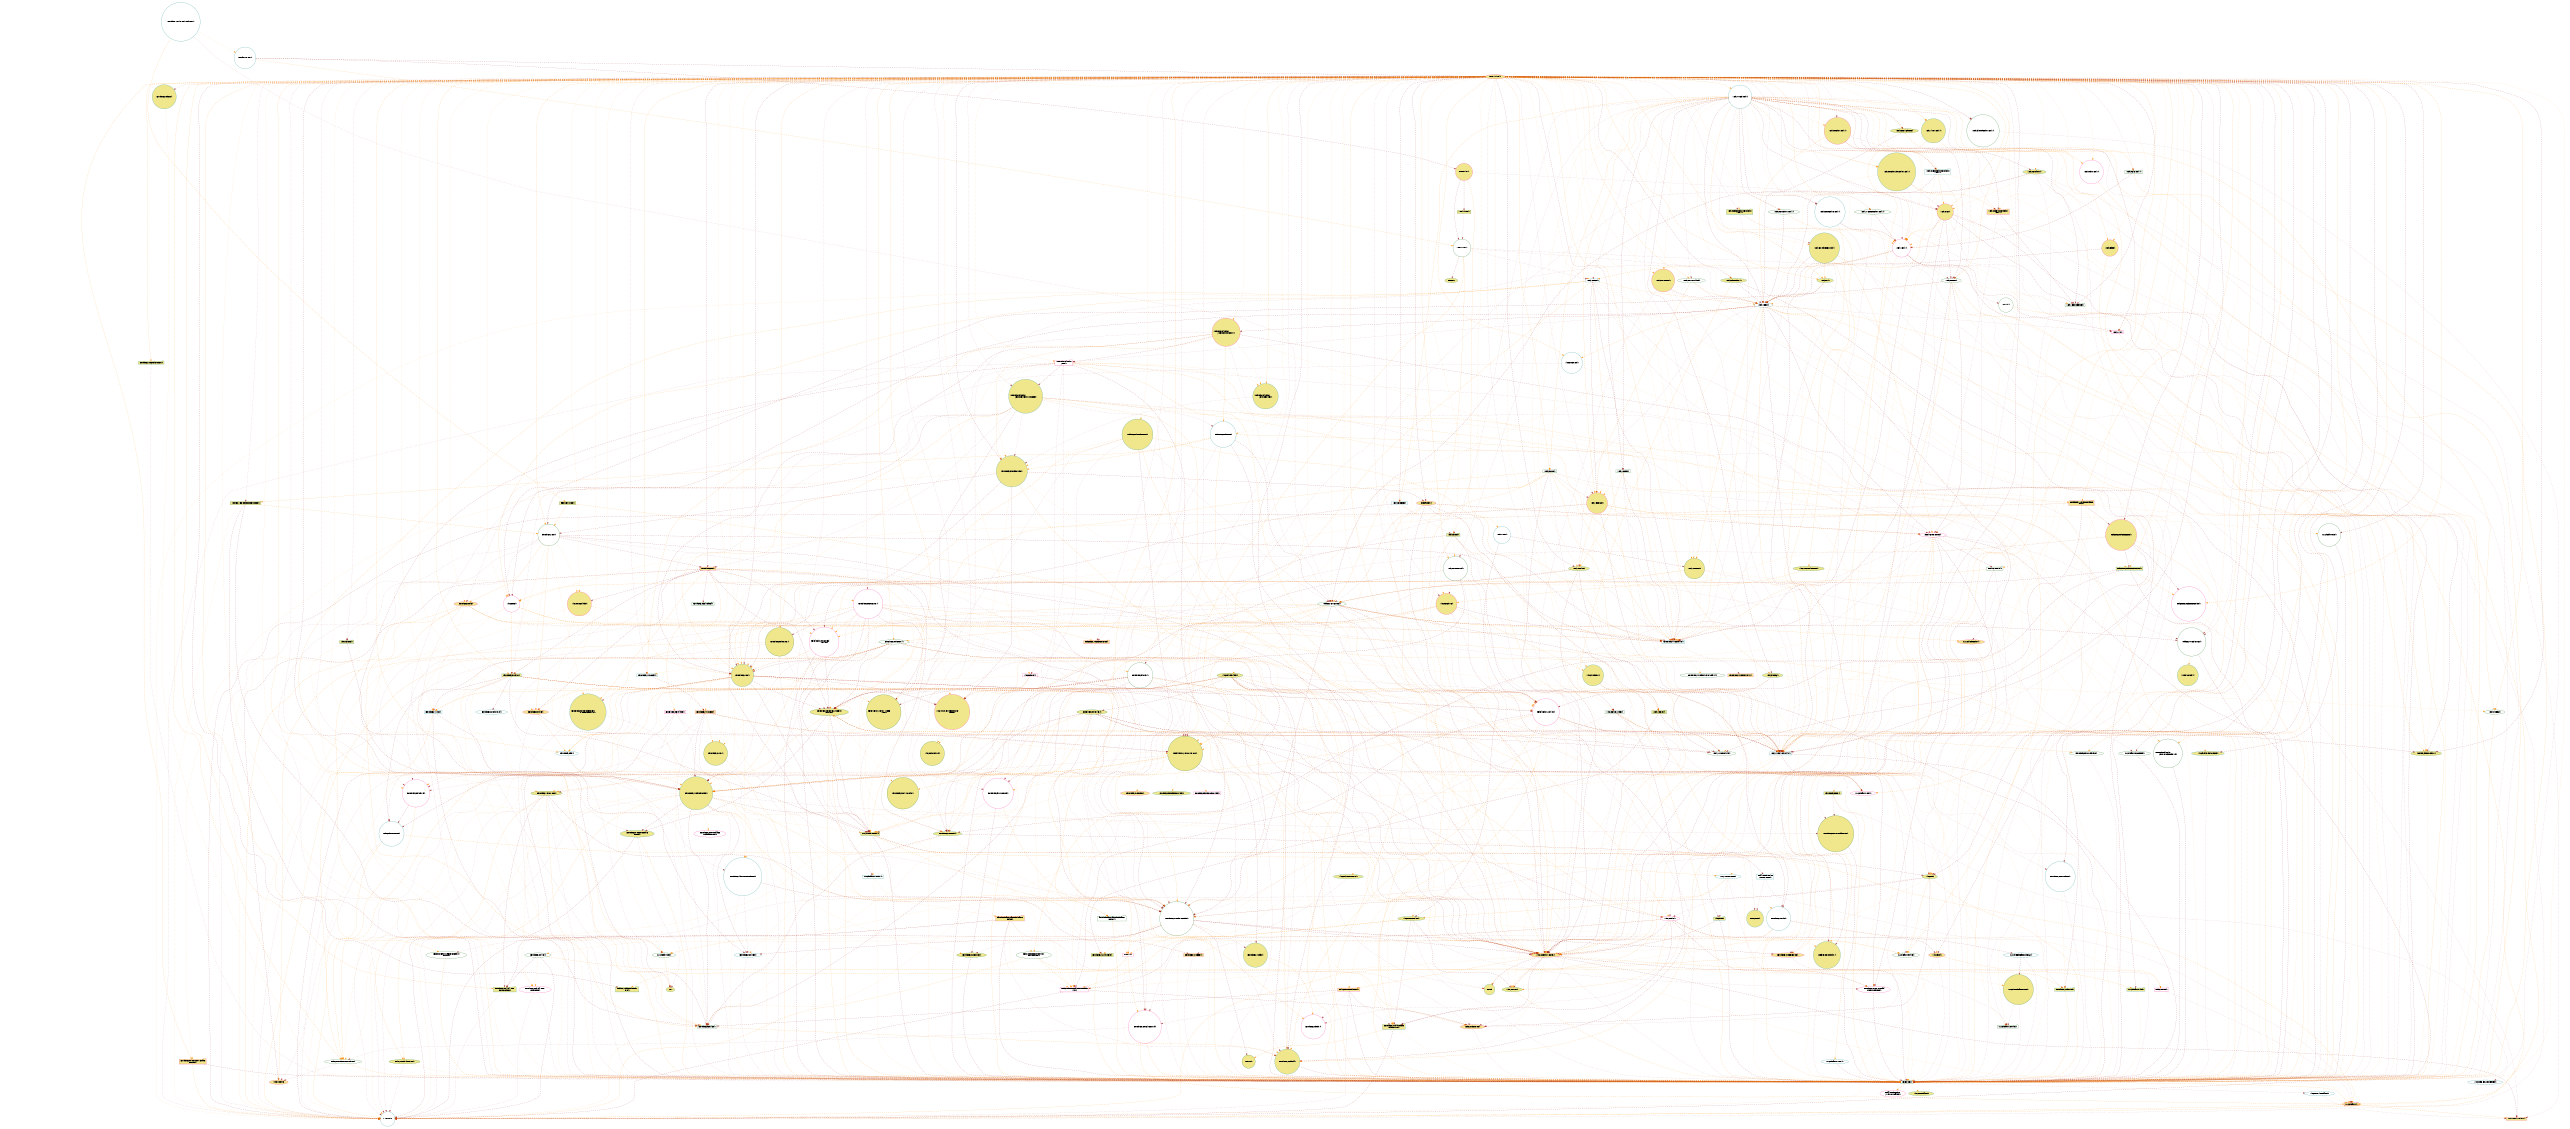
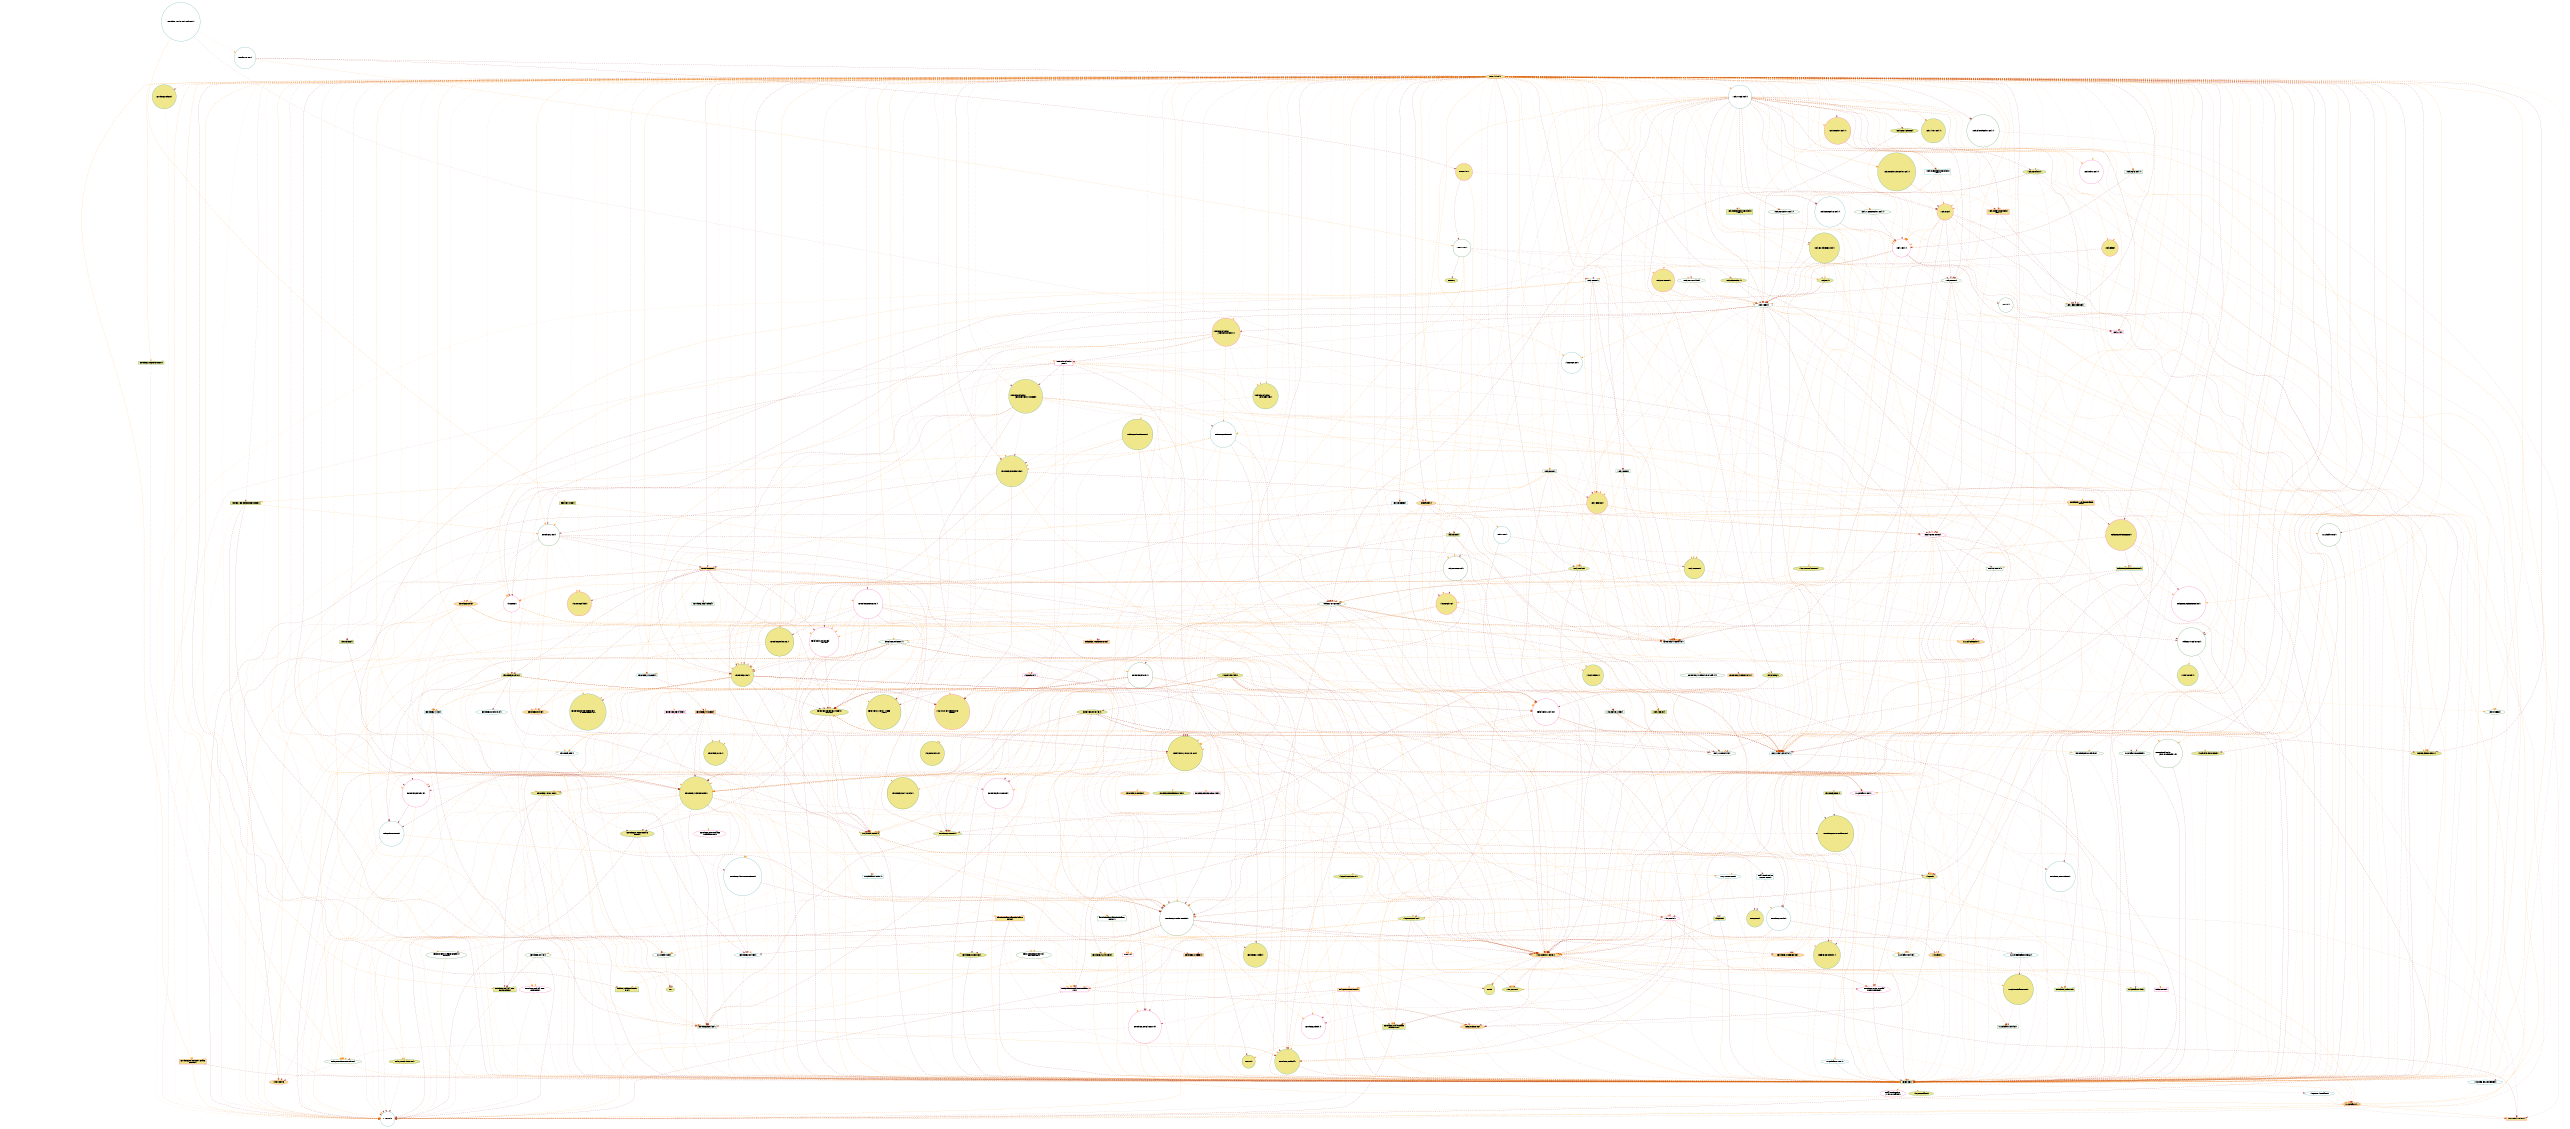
node "MatrixTypes.h": removed
